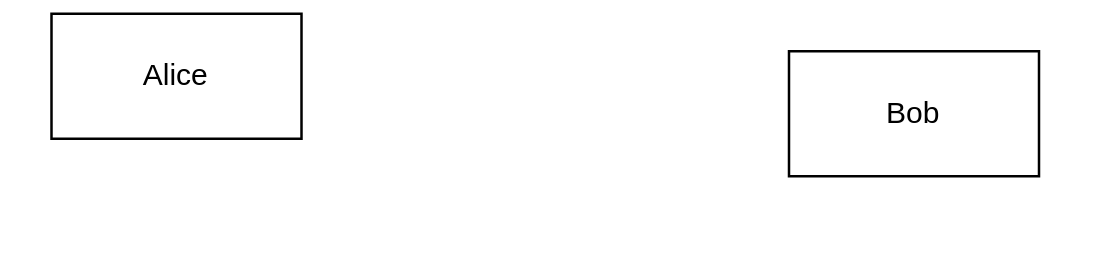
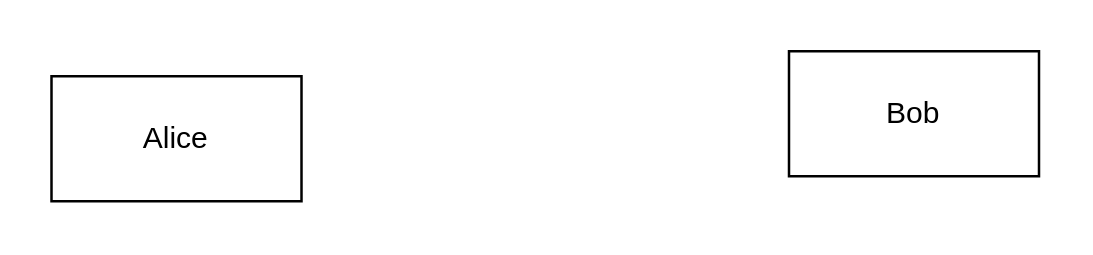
node "Alice": moved (176, 76) -> (176, 139)
